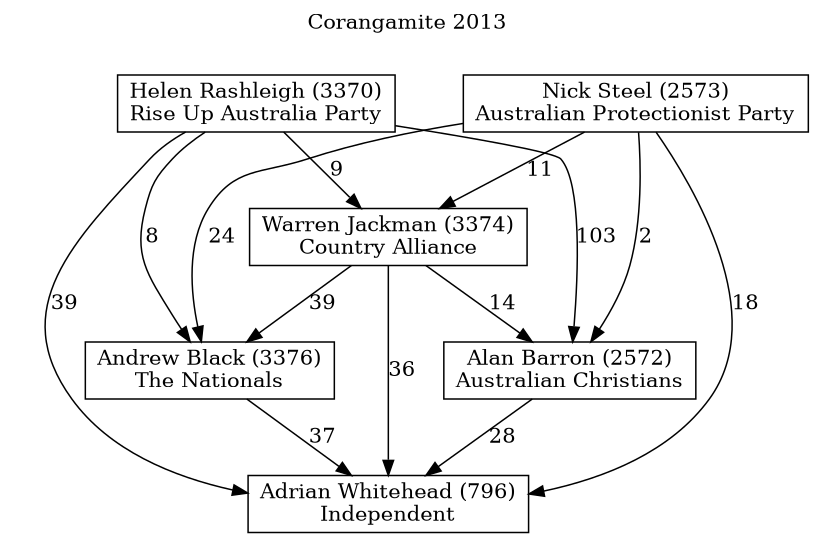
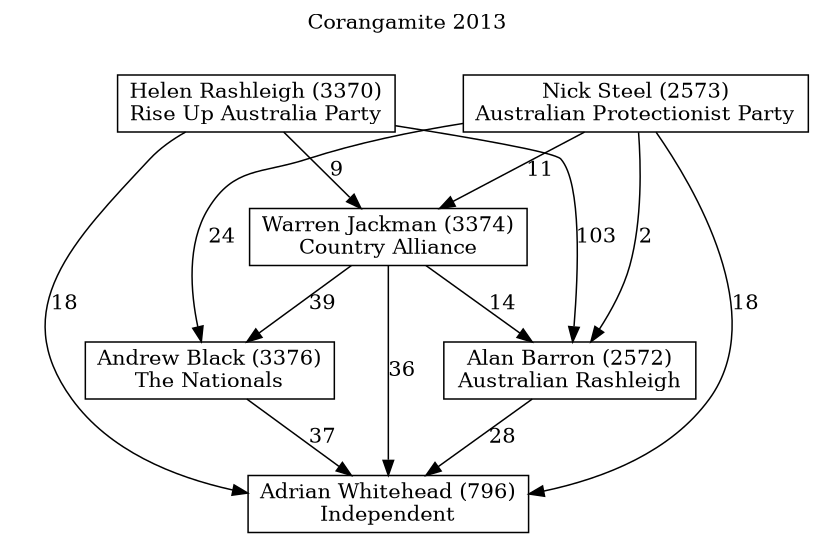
edge "Helen Rashleigh (3370) Rise Up Australia Party" -> "Andrew Black (3376) The Nationals": removed, label "8"
edge "Helen Rashleigh (3370) Rise Up Australia Party" -> "Adrian Whitehead (796) Independent": label "39" -> "18"
node "Alan Barron (2572) Australian Christians": label "Alan Barron (2572) Australian Christians" -> "Alan Barron (2572) Australian Rashleigh"
